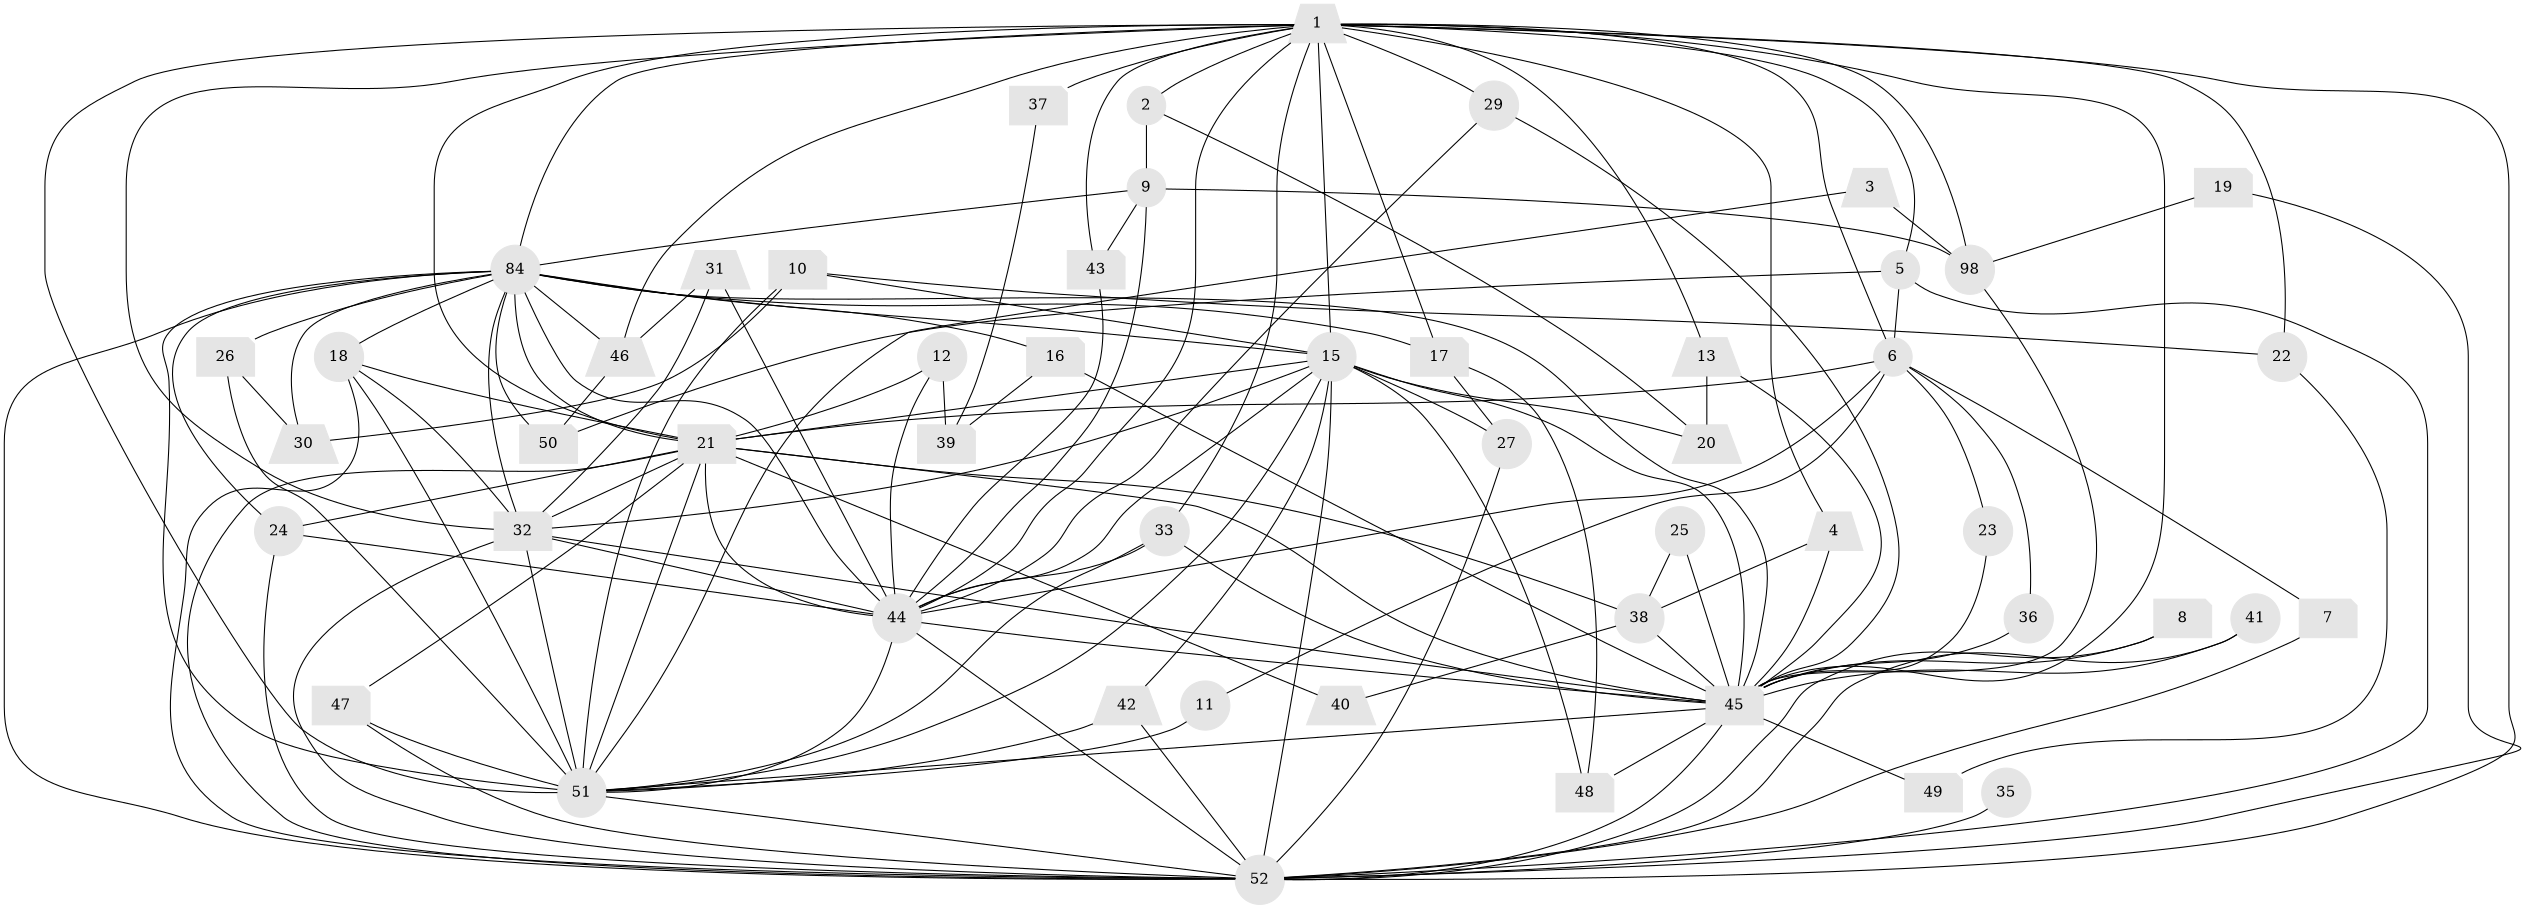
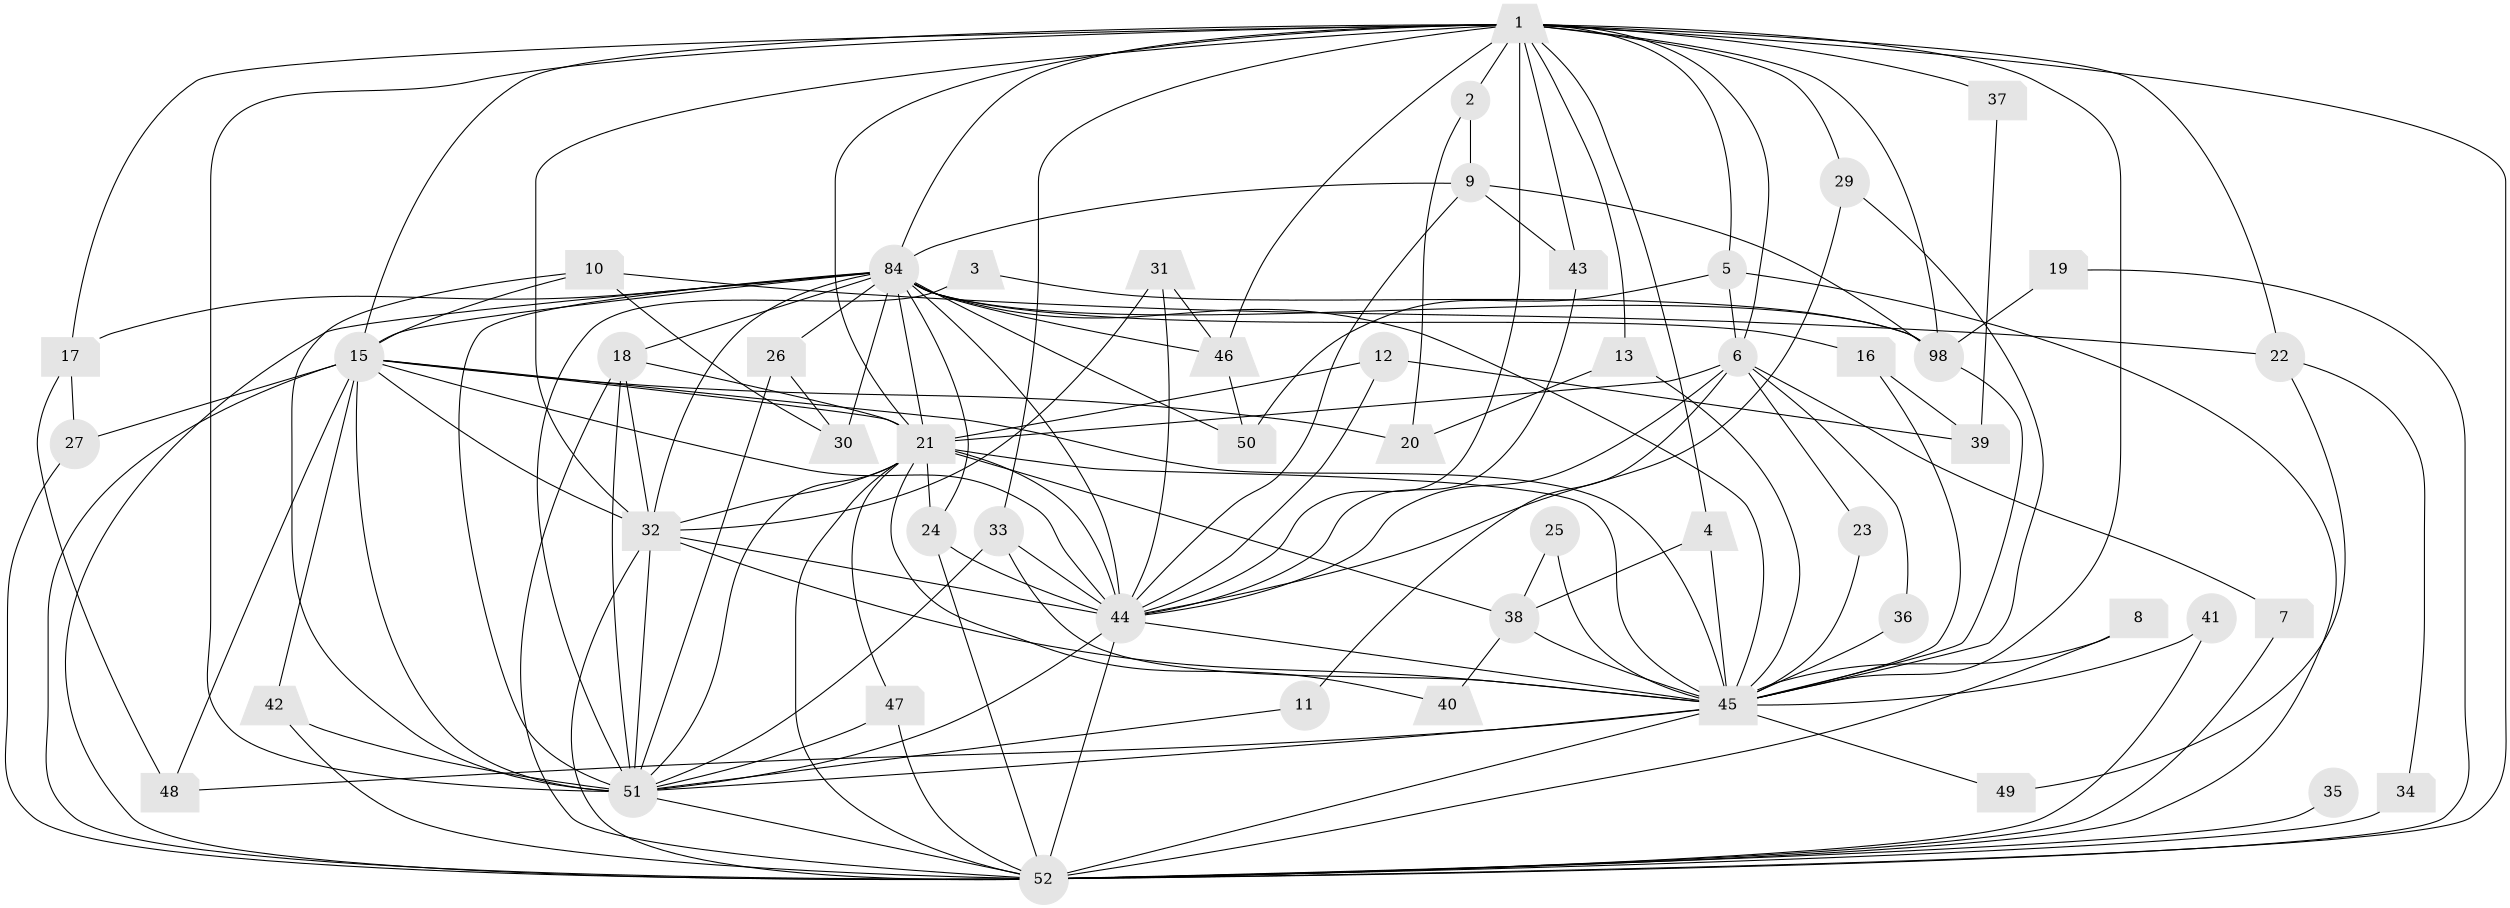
edge "84" -- "98": added
node "34": added
